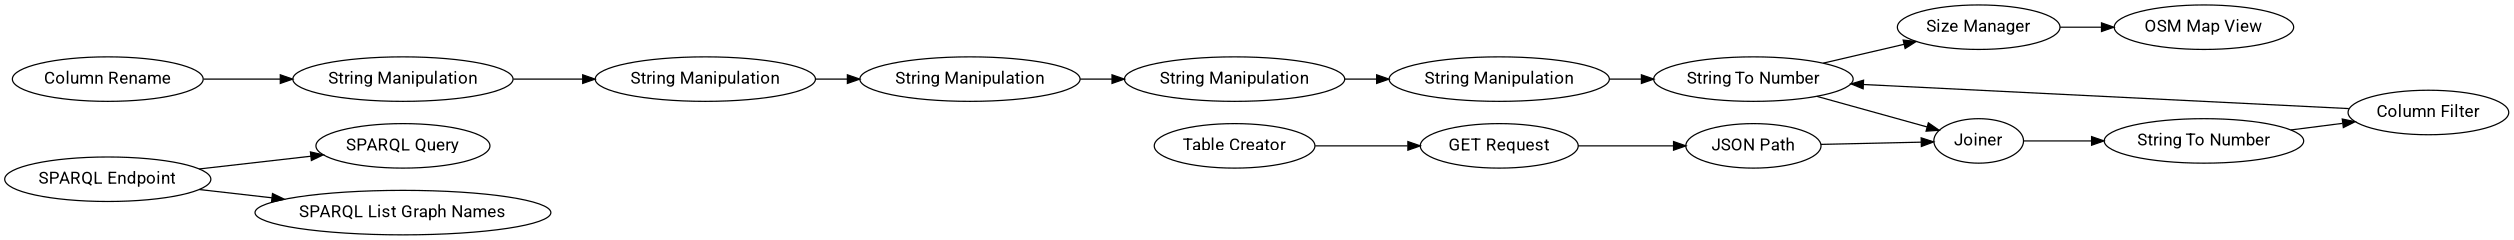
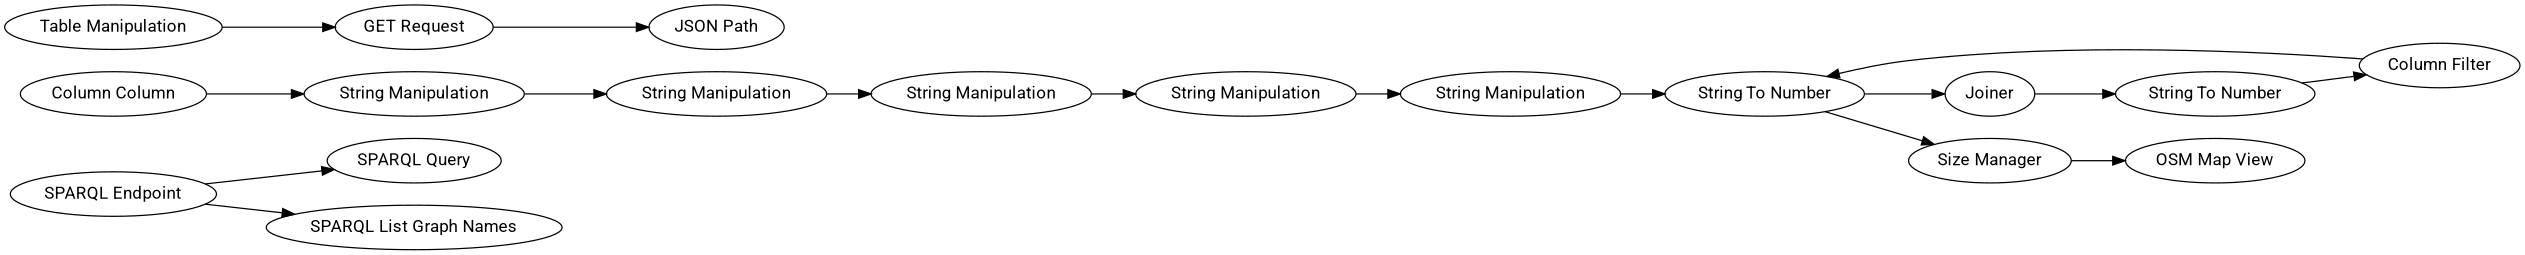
node "Column Rename": label "Column Rename" -> "Column Column"
edge "JSON Path" -> "Joiner": removed
node "Table Creator": label "Table Creator" -> "Table Manipulation"
